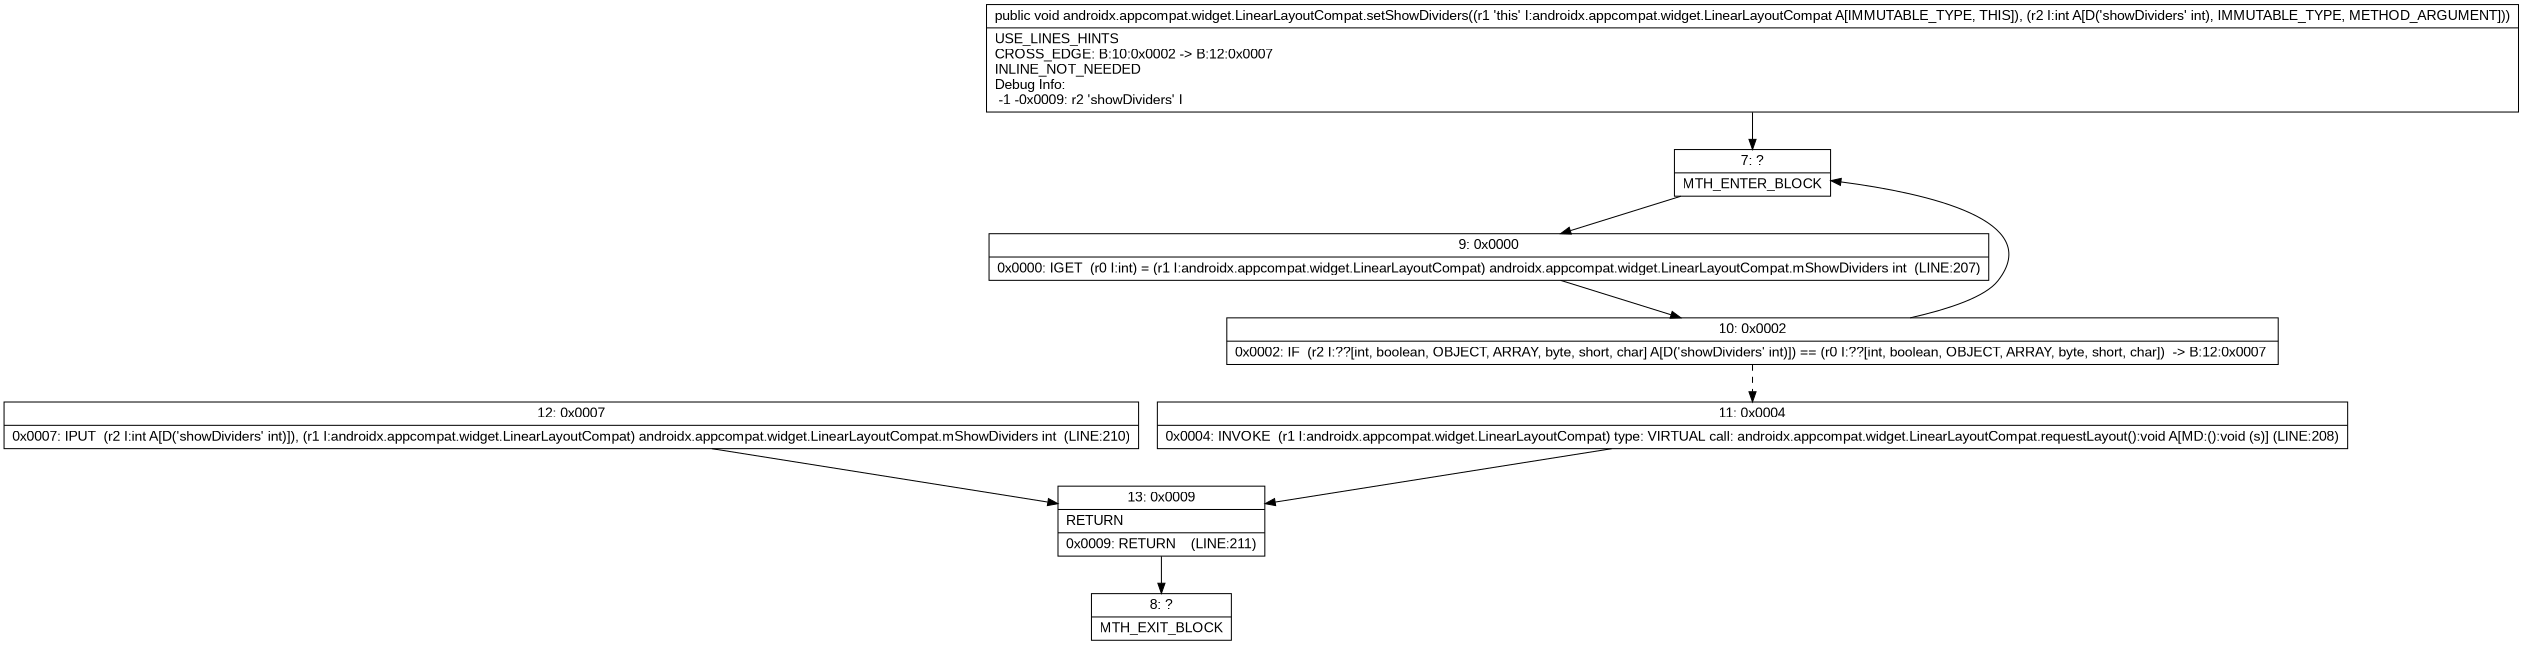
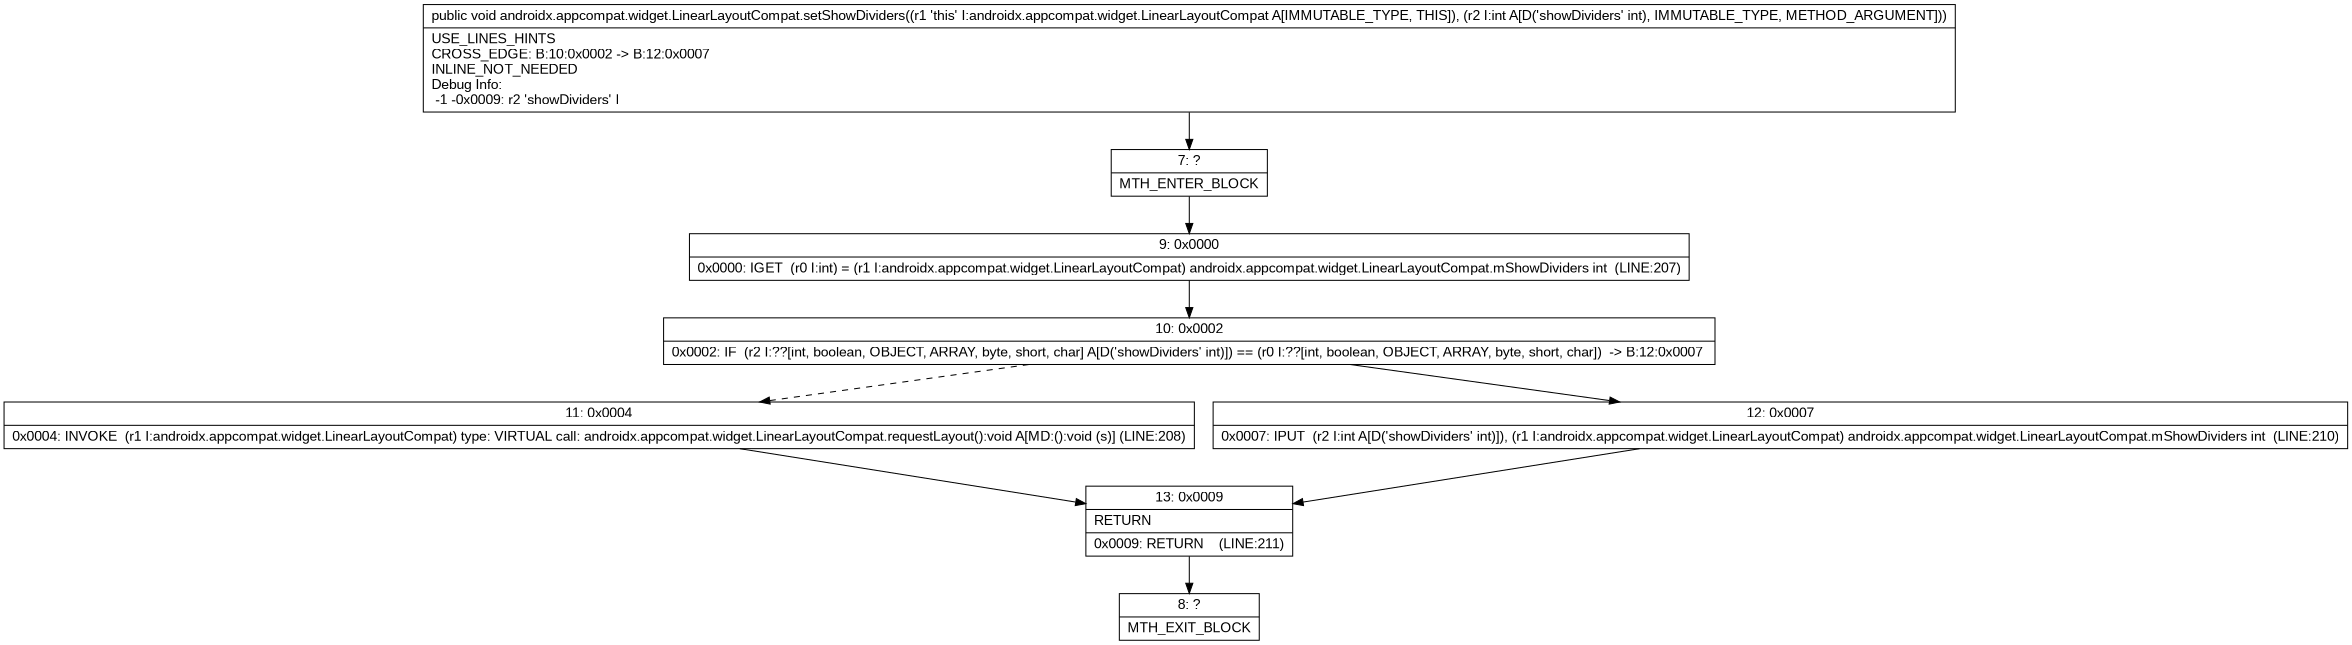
edge "10: 0x0002" -> "7: ?": now "10: 0x0002" -> "12: 0x0007"
